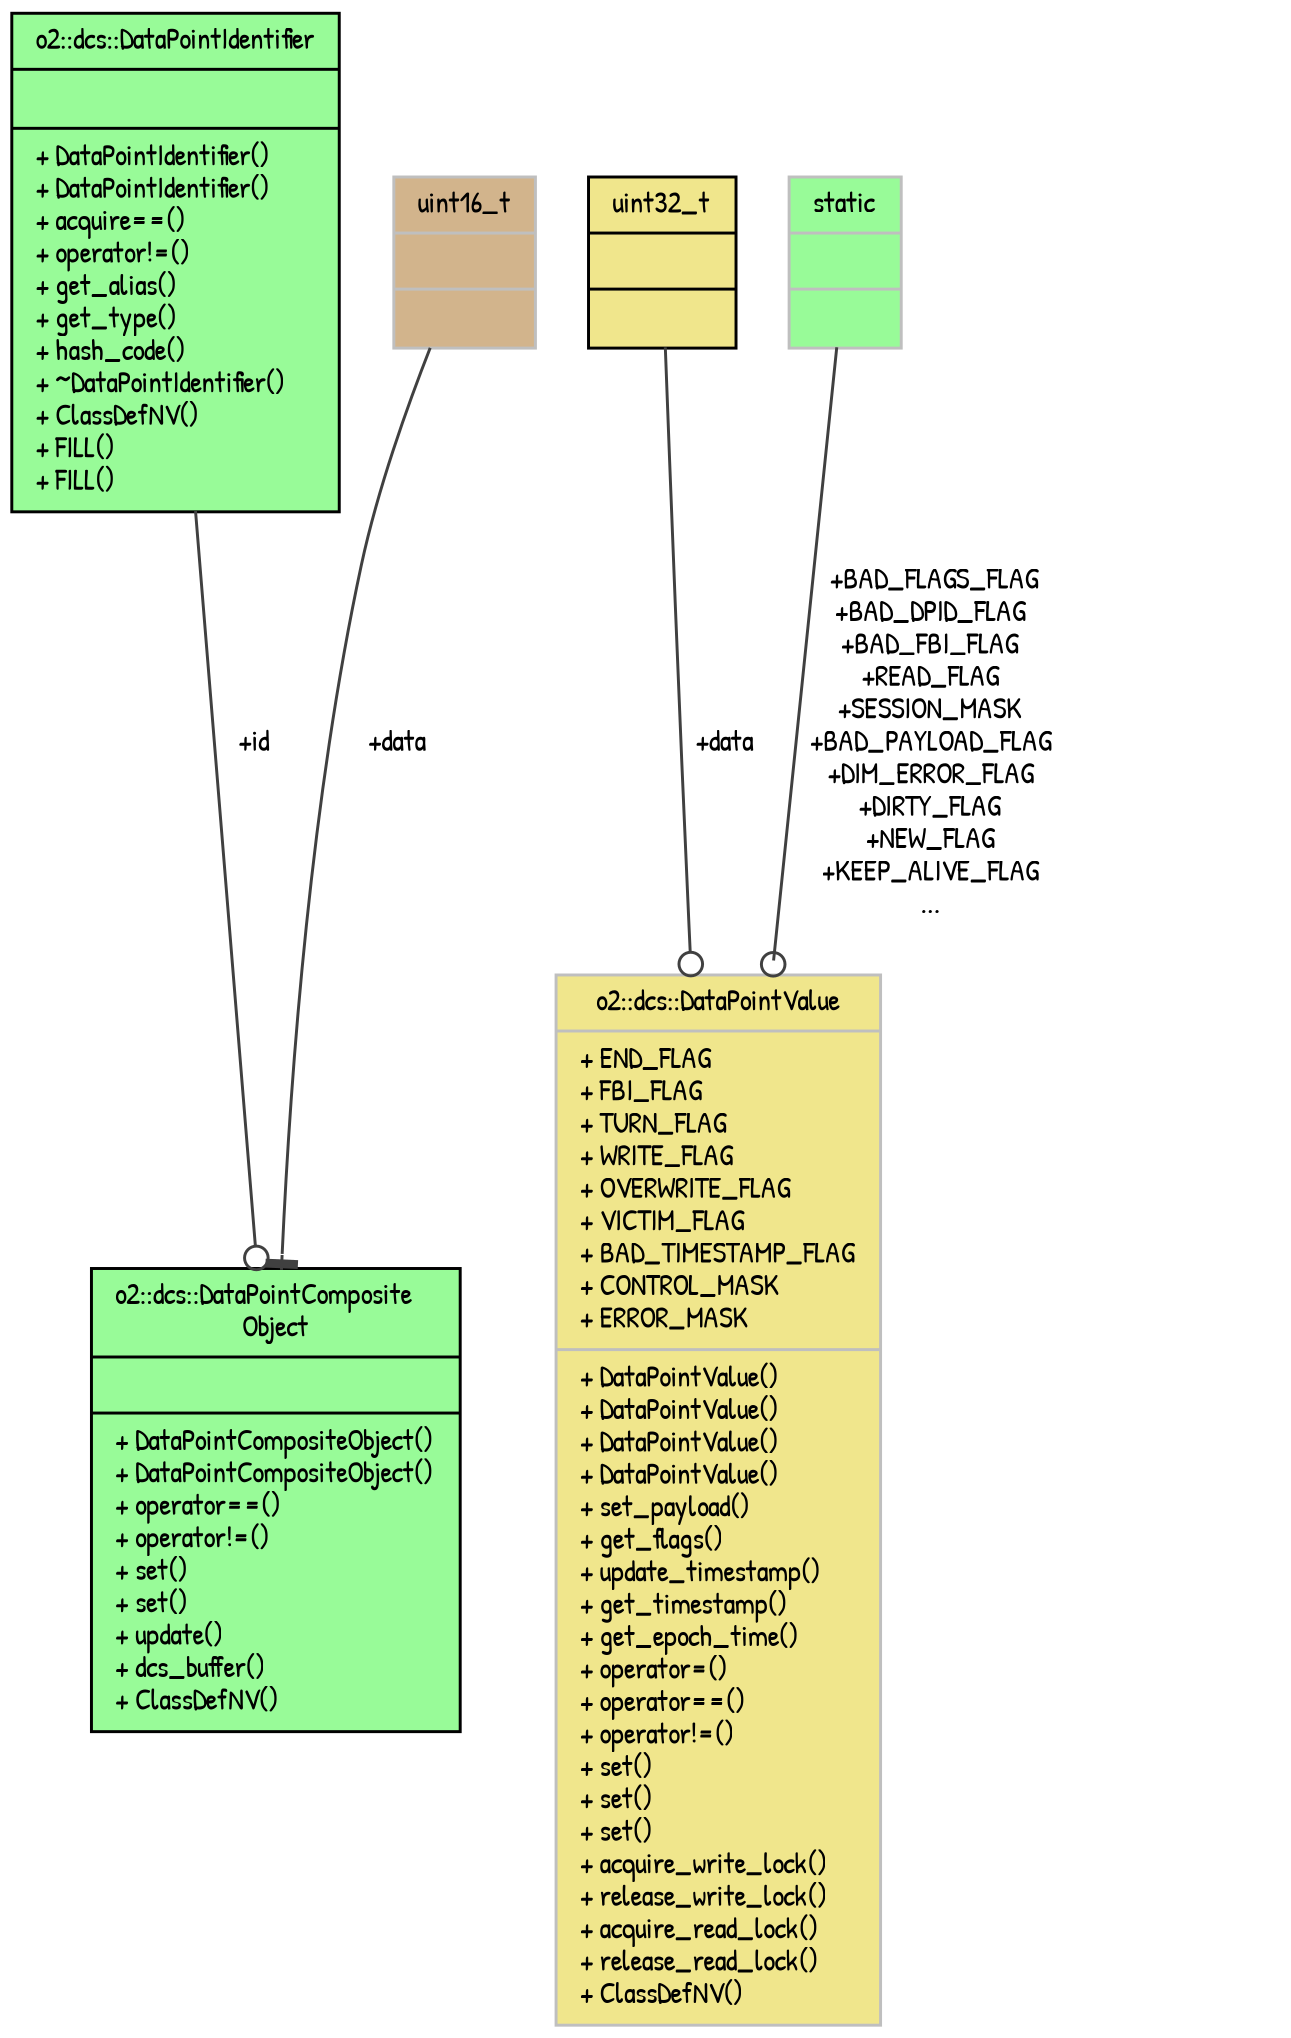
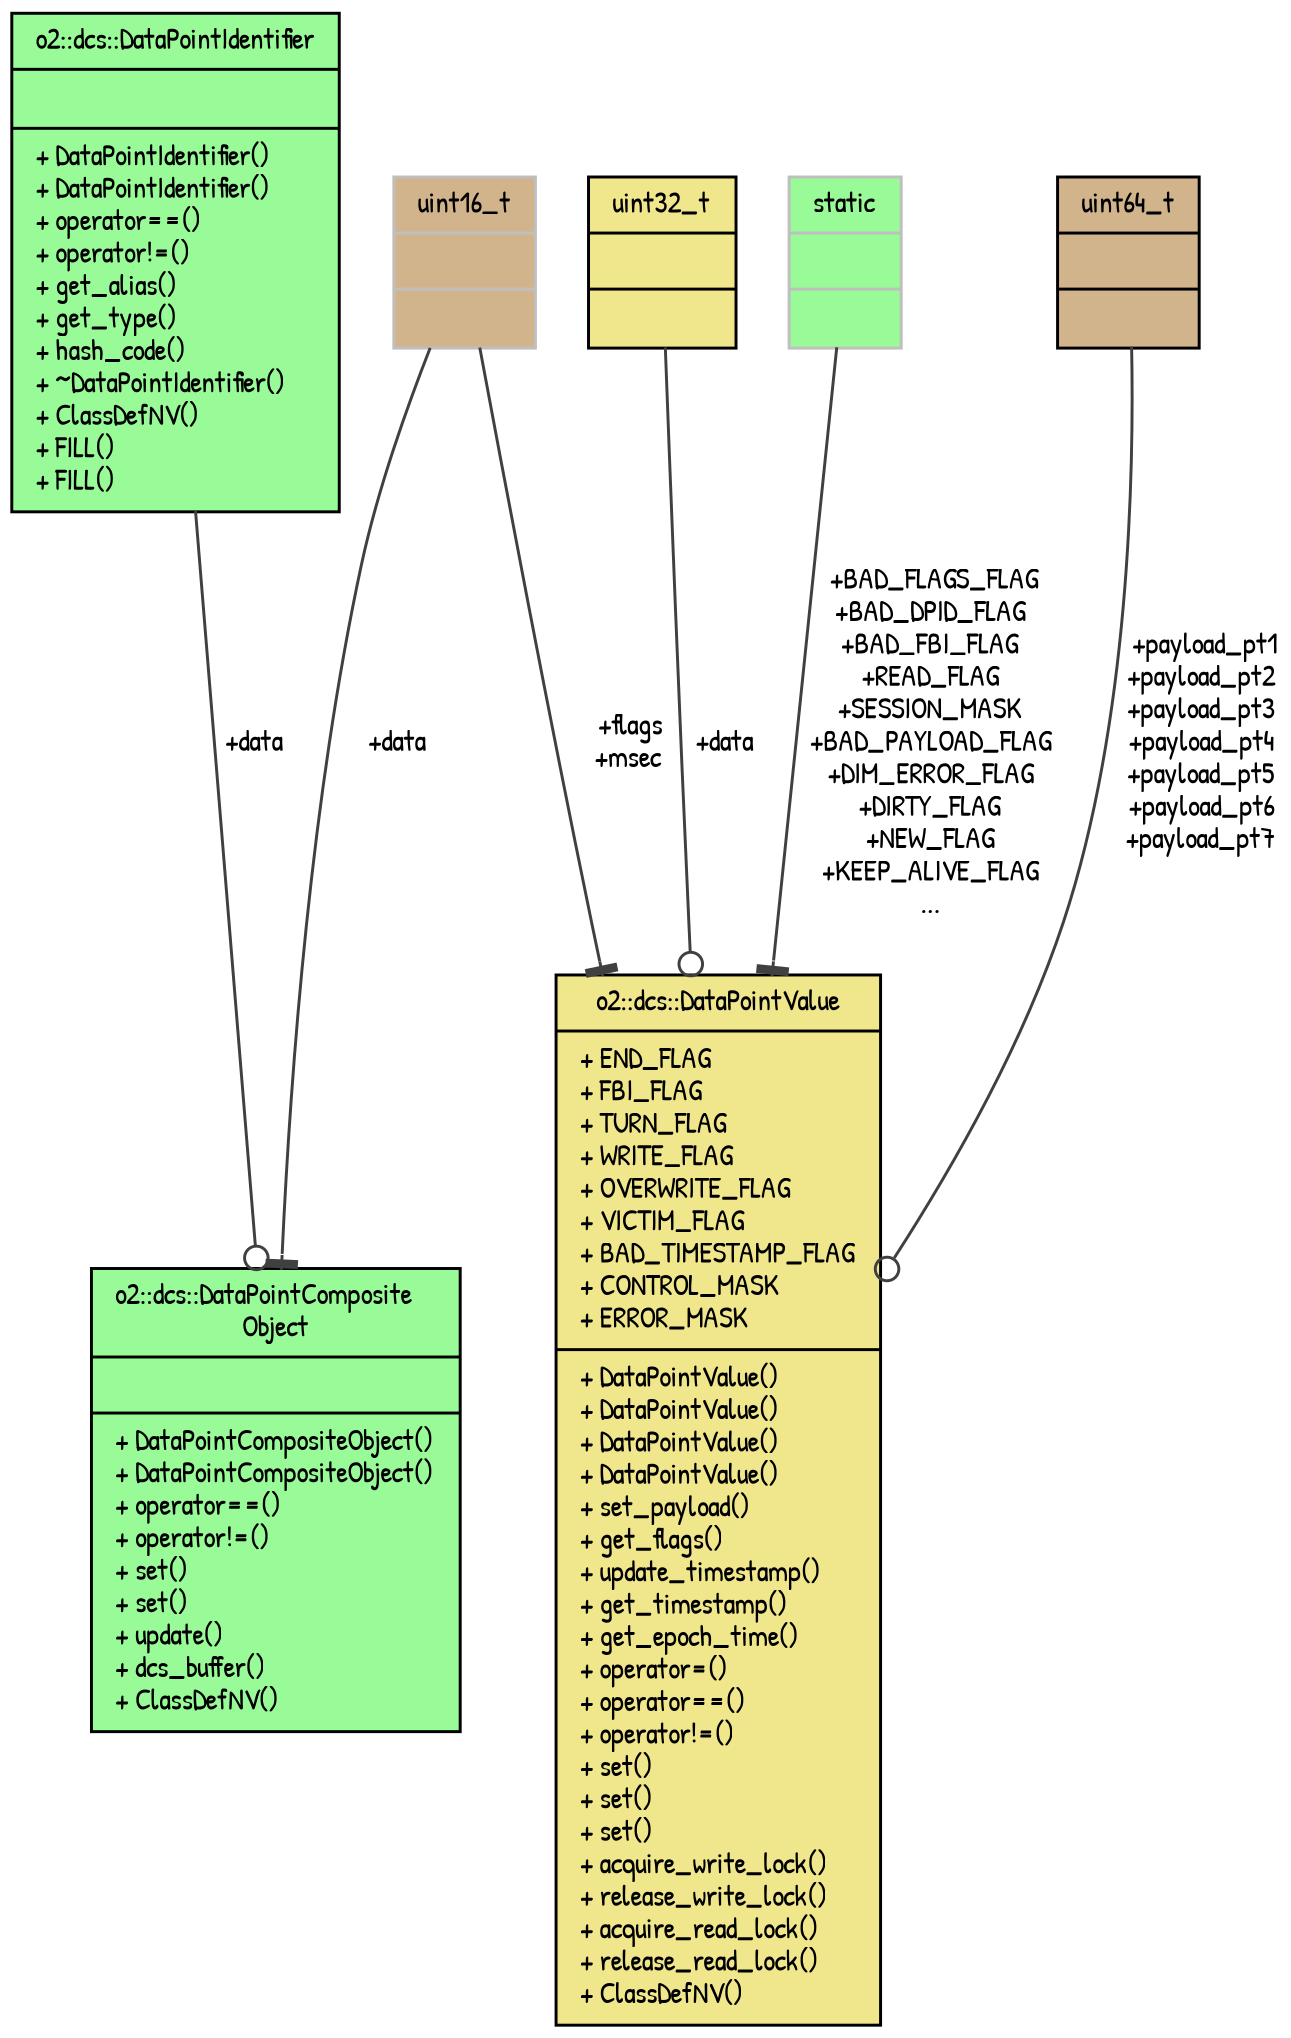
node "o2::dcs::DataPointIdentifier": text "+ acquire==()" -> "+ operator==()"
node "uint64_t": added
edge "static" -> "o2::dcs::DataPointValue": arrowhead odot -> tee
edge "uint16_t" -> "o2::dcs::DataPointValue": added, label "+flags +msec"
edge "o2::dcs::DataPointIdentifier" -> "o2::dcs::DataPointComposite": label " +id" -> " +data"
node "o2::dcs::DataPointValue": color grey75 -> black
